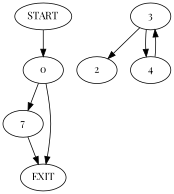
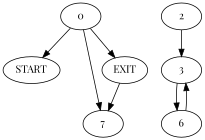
edge "START" -> "0": reversed
edge "3" -> "2": reversed
node "4": label "4" -> "6"
edge "7" -> "EXIT": reversed
